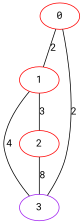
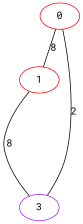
edge "0" -- "1": label "2" -> "8"
edge "1" -- "3": label "4" -> "8"
node "2": removed
